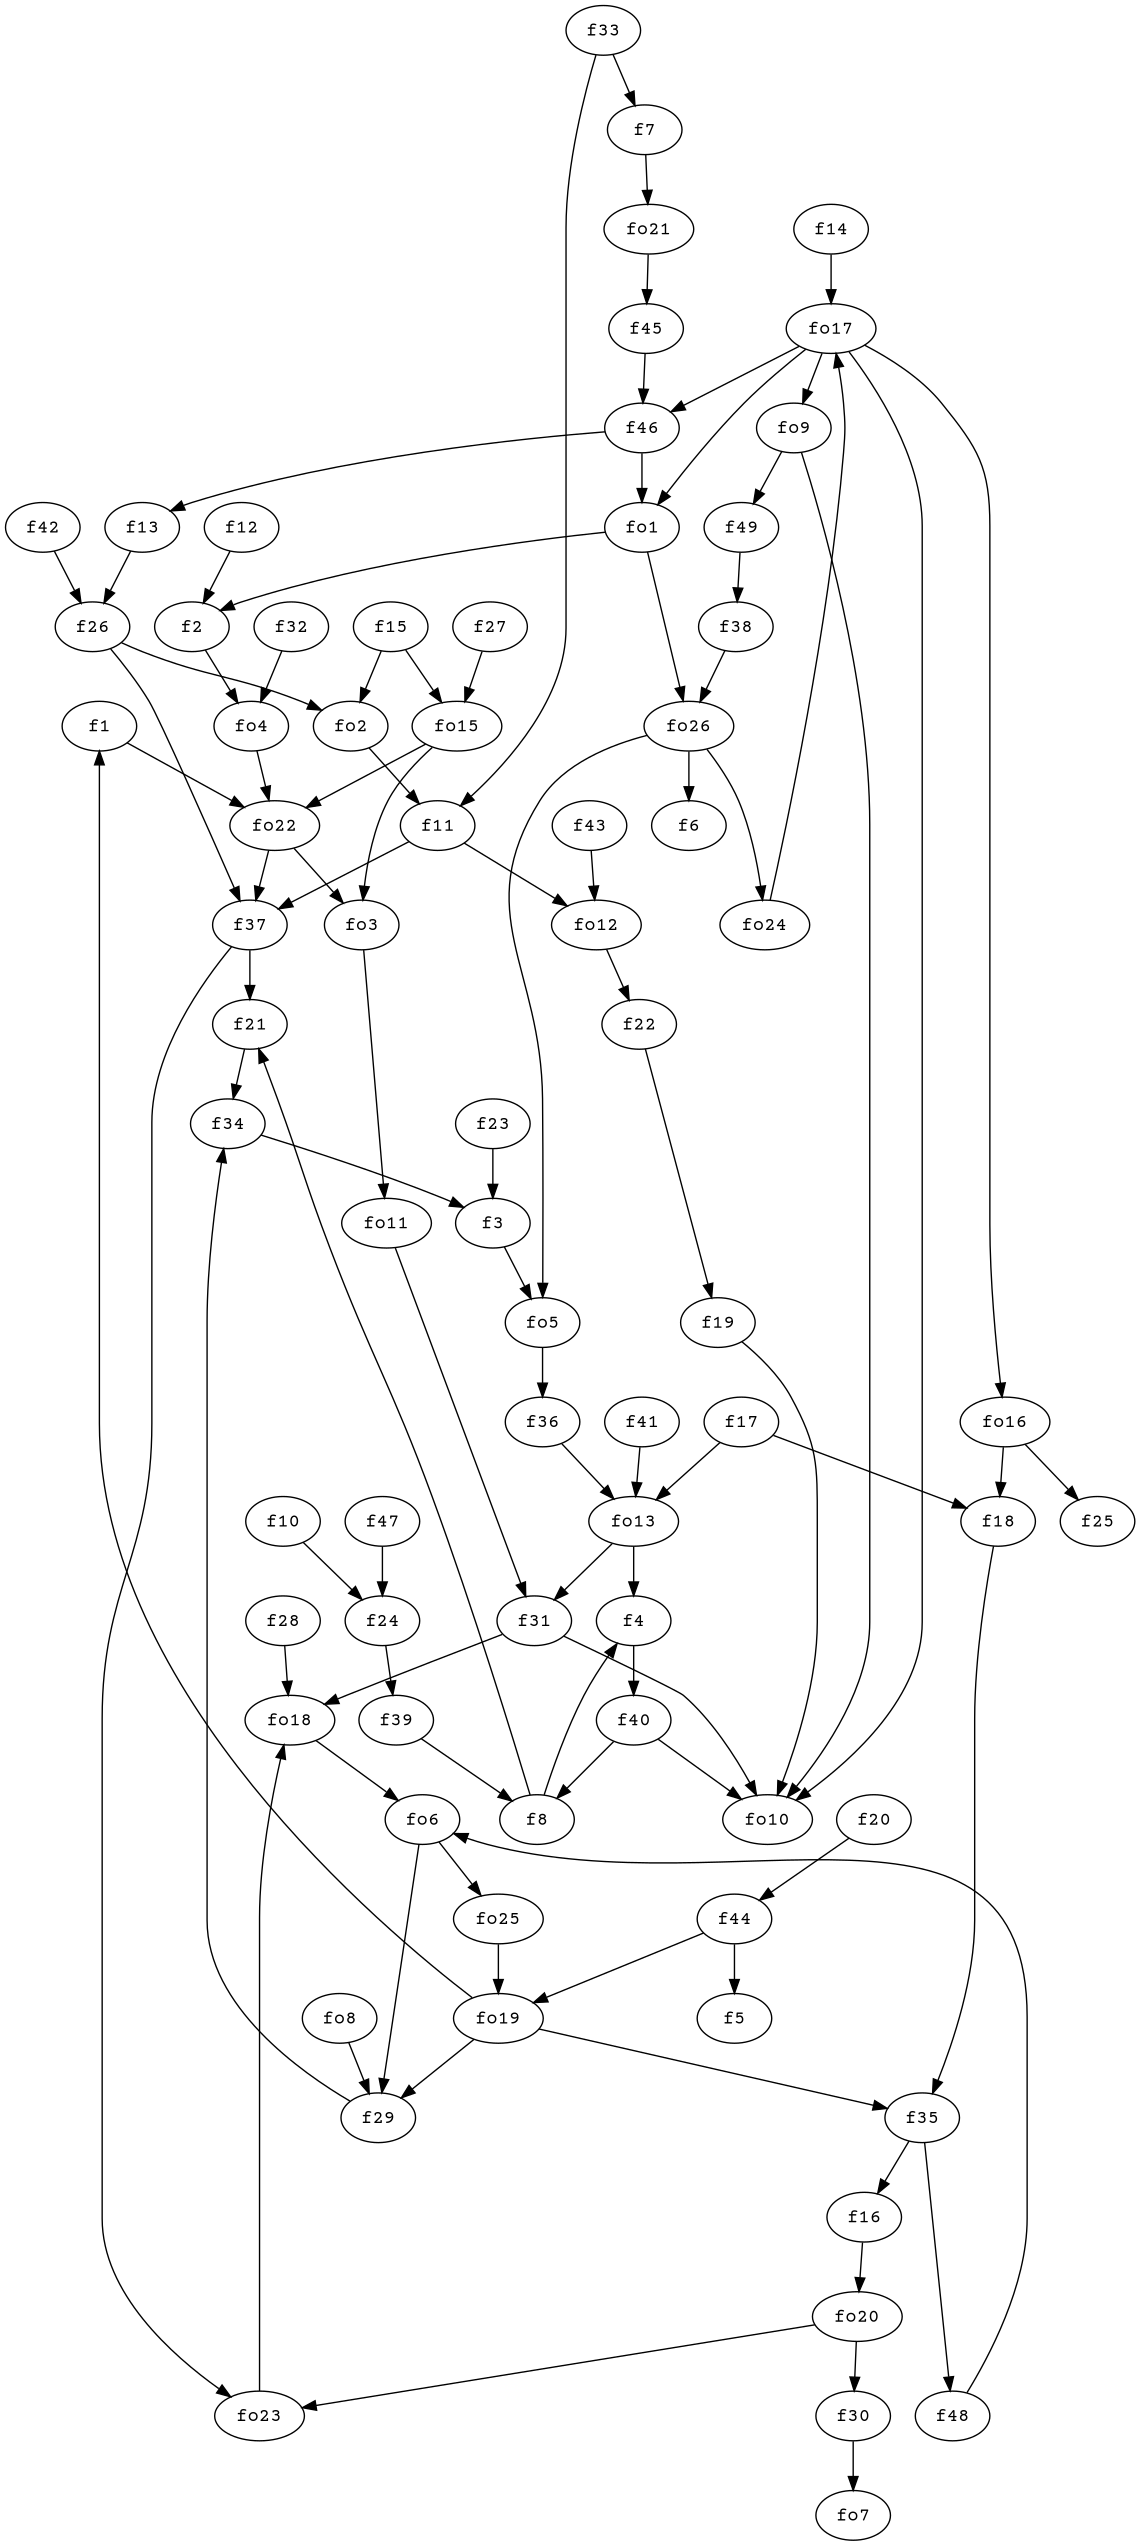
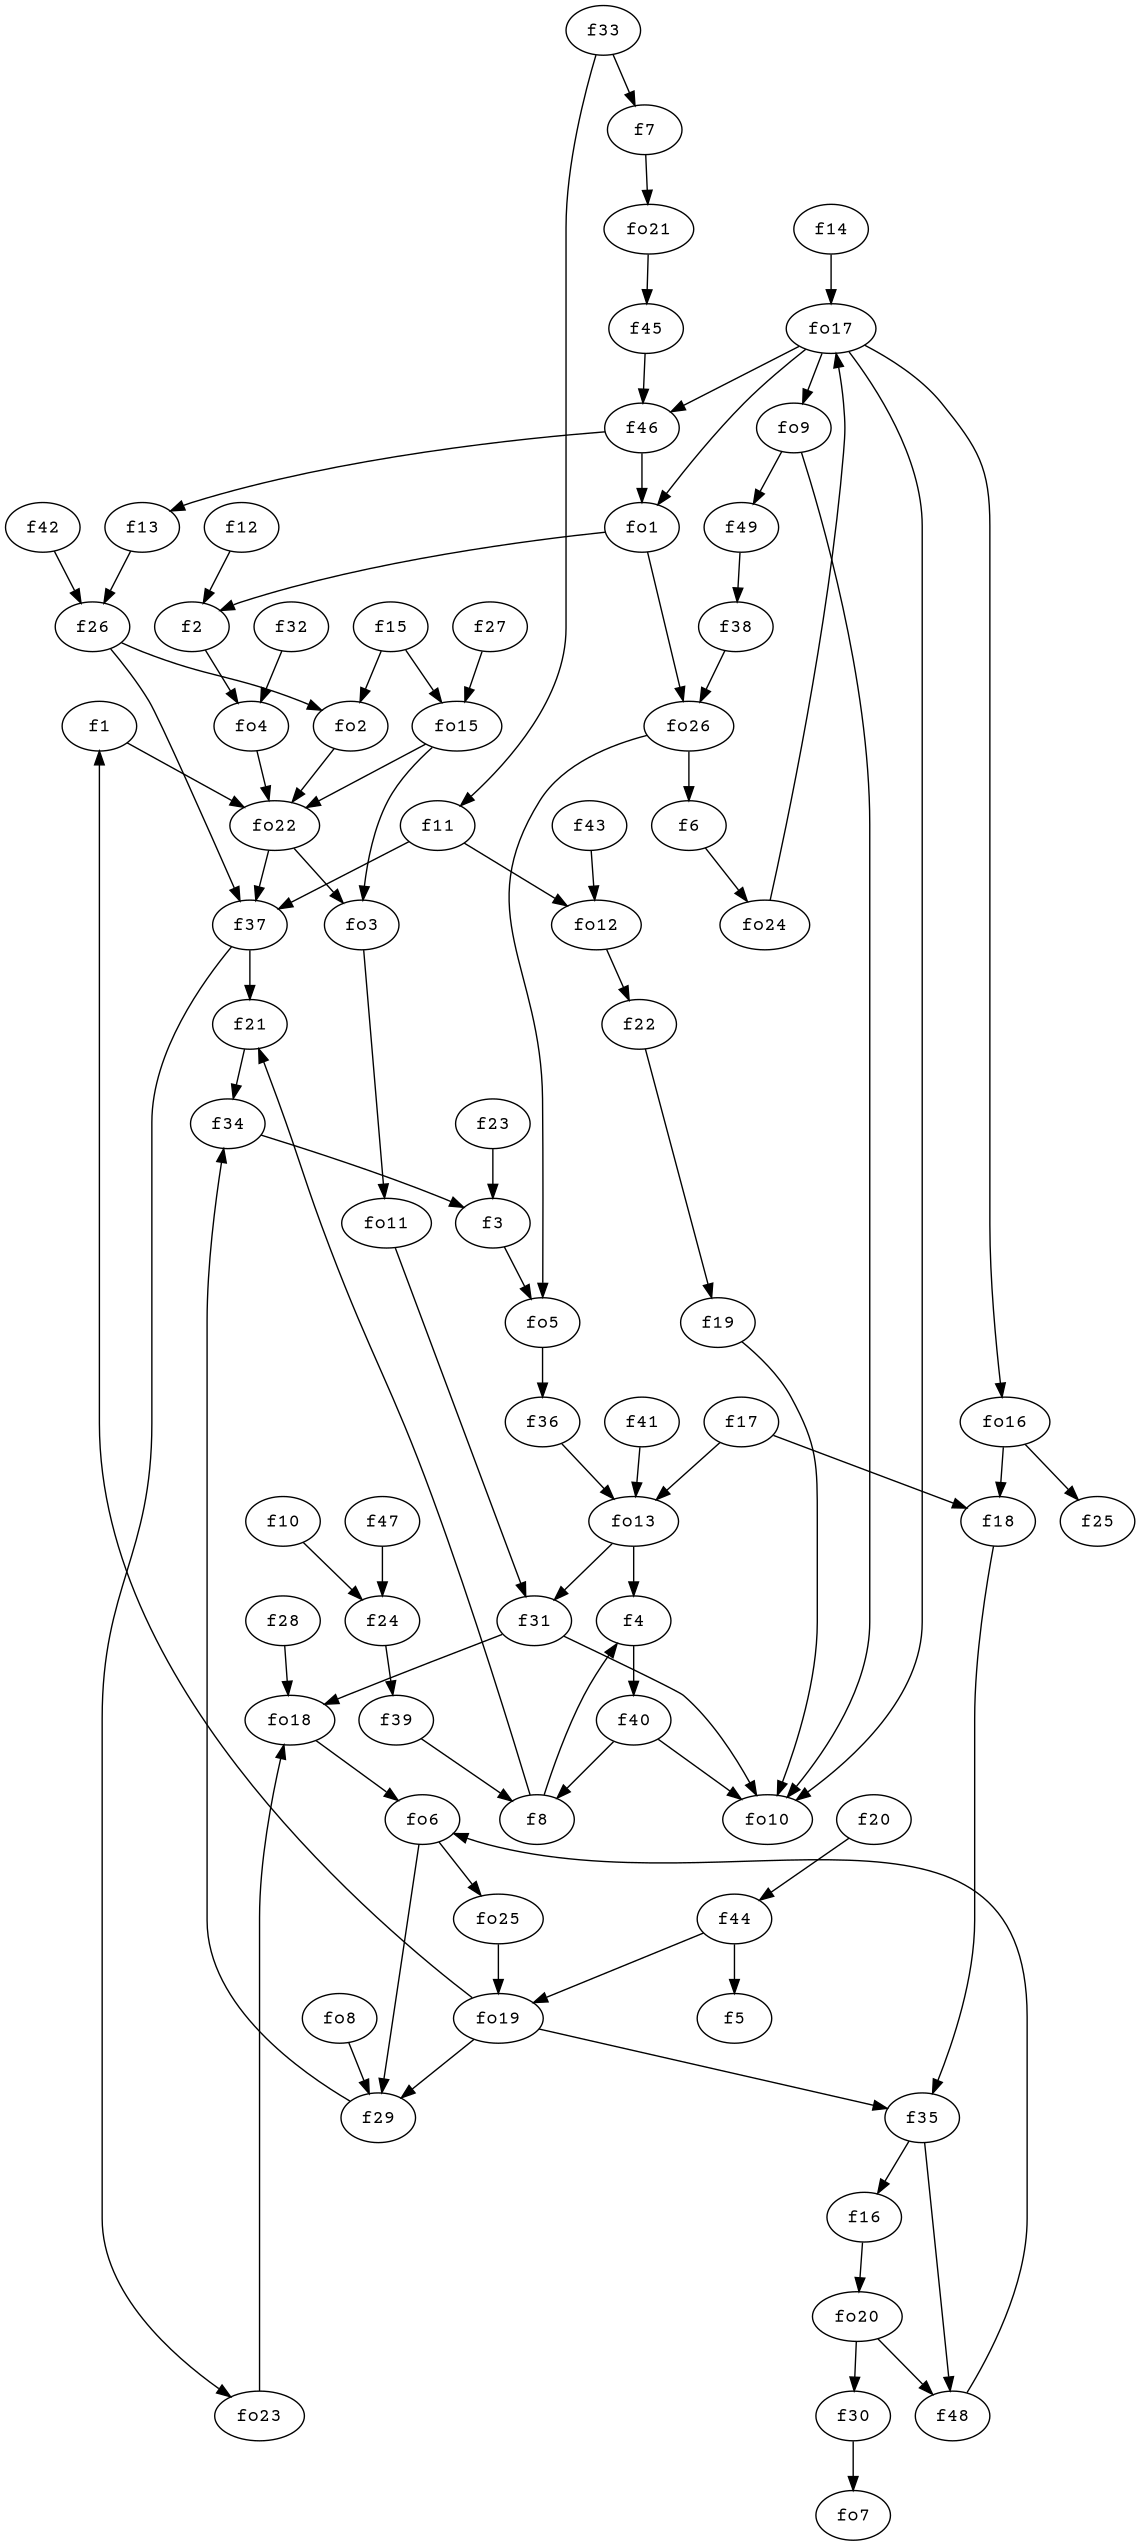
edge "fo2" -> "f11": now "fo2" -> "fo22"
edge "fo26" -> "fo24": now "f6" -> "fo24"
edge "fo20" -> "fo23": now "fo20" -> "f48"
